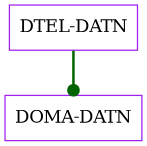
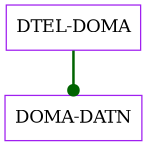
node "DTEL-DATN": label "DTEL-DATN" -> "DTEL-DOMA"
